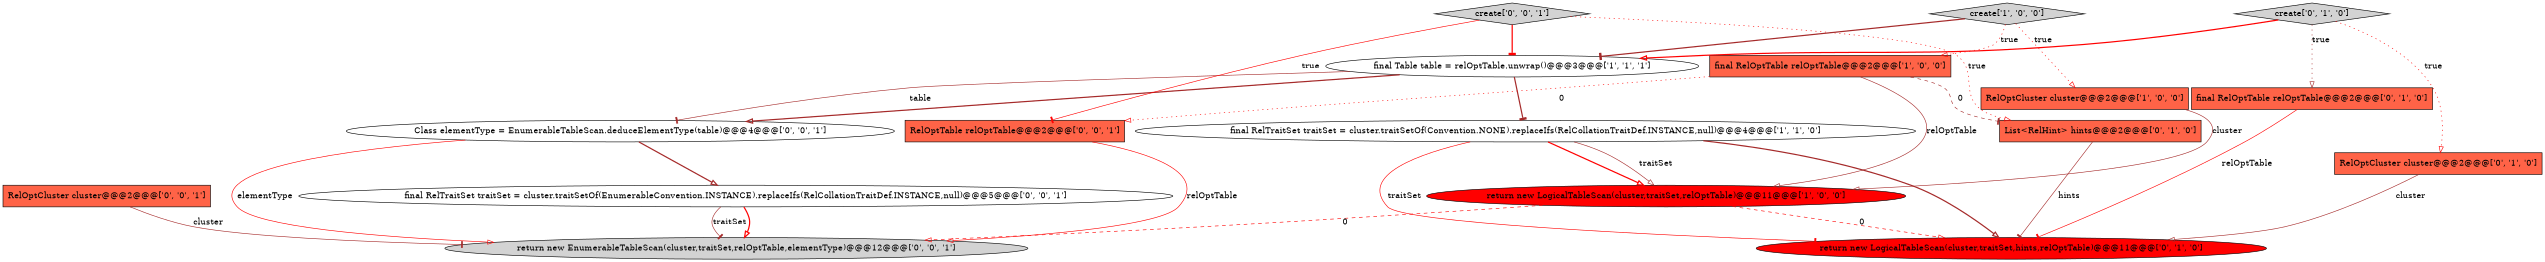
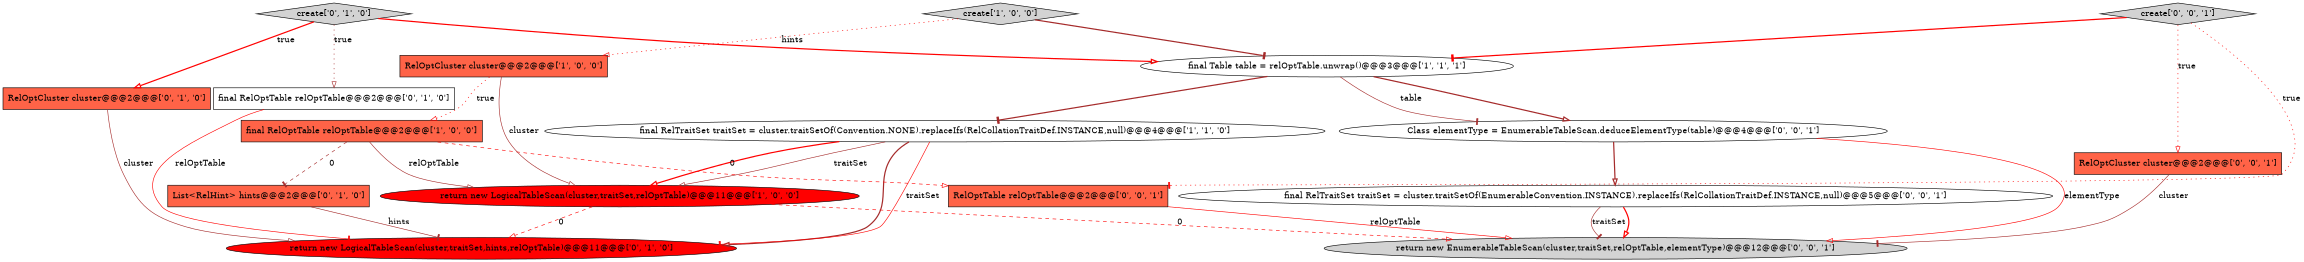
edge "create['0', '0', '1']" -> "List<RelHint> hints@@@2@@@['0', '1', '0']": now "create['0', '0', '1']" -> "RelOptCluster cluster@@@2@@@['0', '0', '1']"
edge "create['1', '0', '0']" -> "RelOptCluster cluster@@@2@@@['1', '0', '0']": label "true" -> "hints"
edge "create['1', '0', '0']" -> "final RelOptTable relOptTable@@@2@@@['1', '0', '0']": now "RelOptCluster cluster@@@2@@@['1', '0', '0']" -> "final RelOptTable relOptTable@@@2@@@['1', '0', '0']"
edge "create['0', '0', '1']" -> "RelOptTable relOptTable@@@2@@@['0', '0', '1']": style solid -> dotted
edge "create['0', '1', '0']" -> "RelOptCluster cluster@@@2@@@['0', '1', '0']": style dotted -> bold
edge "final RelOptTable relOptTable@@@2@@@['1', '0', '0']" -> "RelOptTable relOptTable@@@2@@@['0', '0', '1']": style dotted -> dashed
node "final RelOptTable relOptTable@@@2@@@['0', '1', '0']": fillcolor tomato -> white
